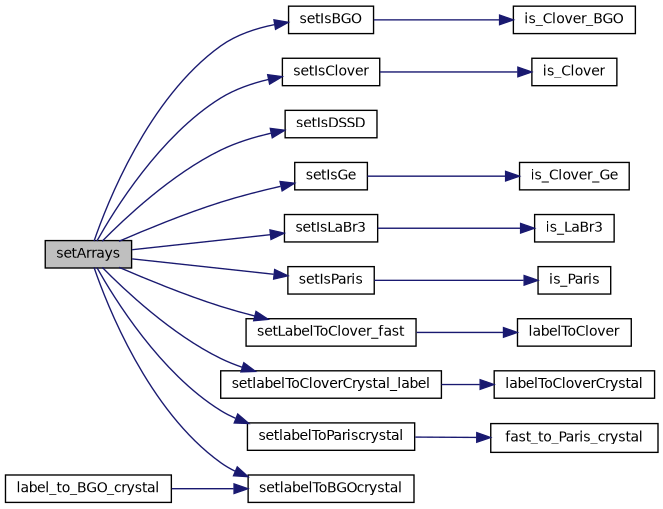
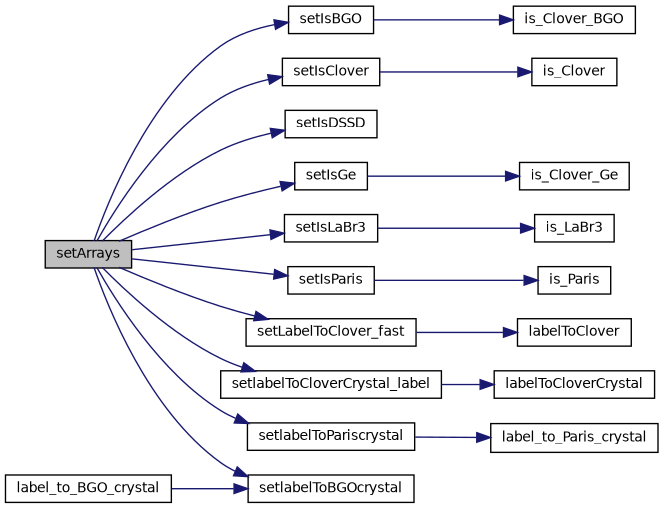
node "fast_to_Paris_crystal": label "fast_to_Paris_crystal" -> "label_to_Paris_crystal"
